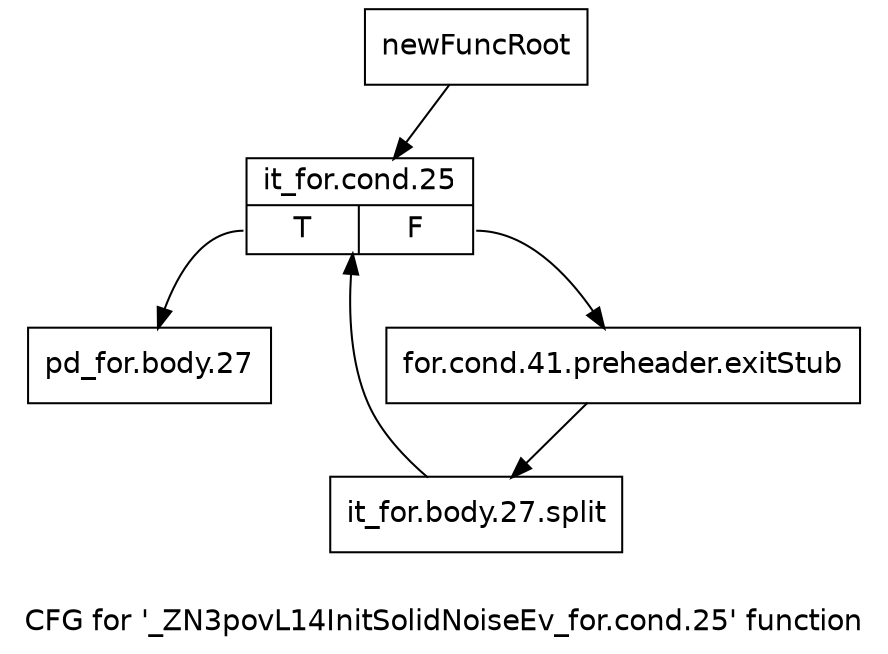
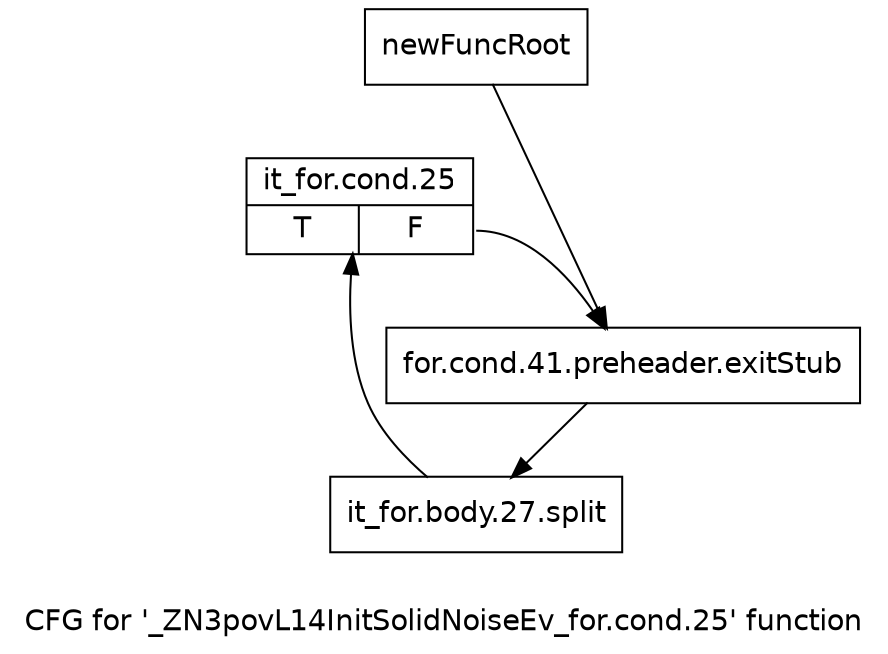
edge "newFuncRoot" -> "it_for.cond.25": now "newFuncRoot" -> "for.cond.41.preheader.exitStub"
node "pd_for.body.27": removed
